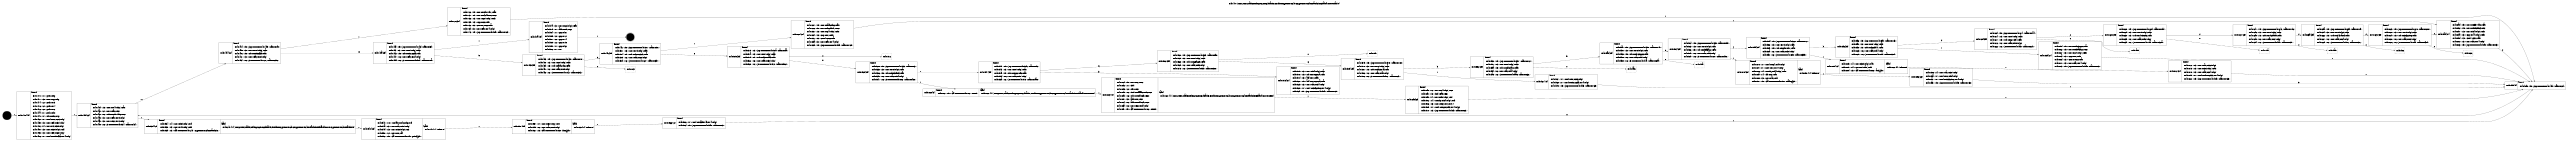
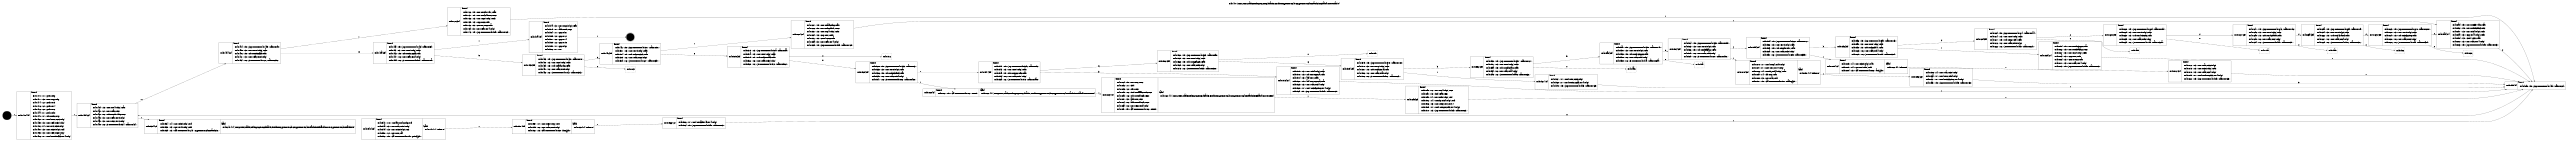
edge "0x401915 [31]" -> "0x401bd5 [5]": added, label "1"
edge "0x401934 [12]" -> "0x401940 [23]": removed, label "1"
